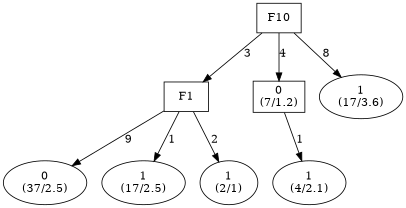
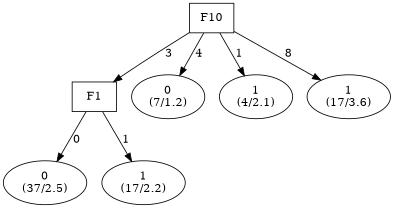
node "0 (7/1.2)": shape box -> ellipse
edge "0 (7/1.2)" -> "1 (4/2.1)": now "F10" -> "1 (4/2.1)"
edge "F1" -> "0 (37/2.5)": label "9" -> "0"
node "1 (17/2.5)": label "1 (17/2.5)" -> "1 (17/2.2)"
node "1 (2/1)": removed
